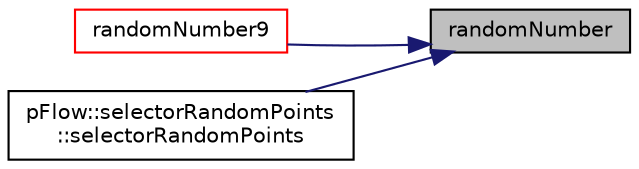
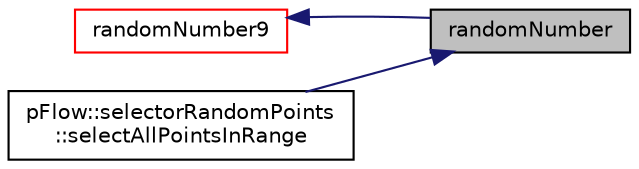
edge "randomNumber9" -> "randomNumber": reversed
node "pFlow::selectorRandomPoints ::selectorRandomPoints": label "pFlow::selectorRandomPoints ::selectorRandomPoints" -> "pFlow::selectorRandomPoints ::selectAllPointsInRange"
